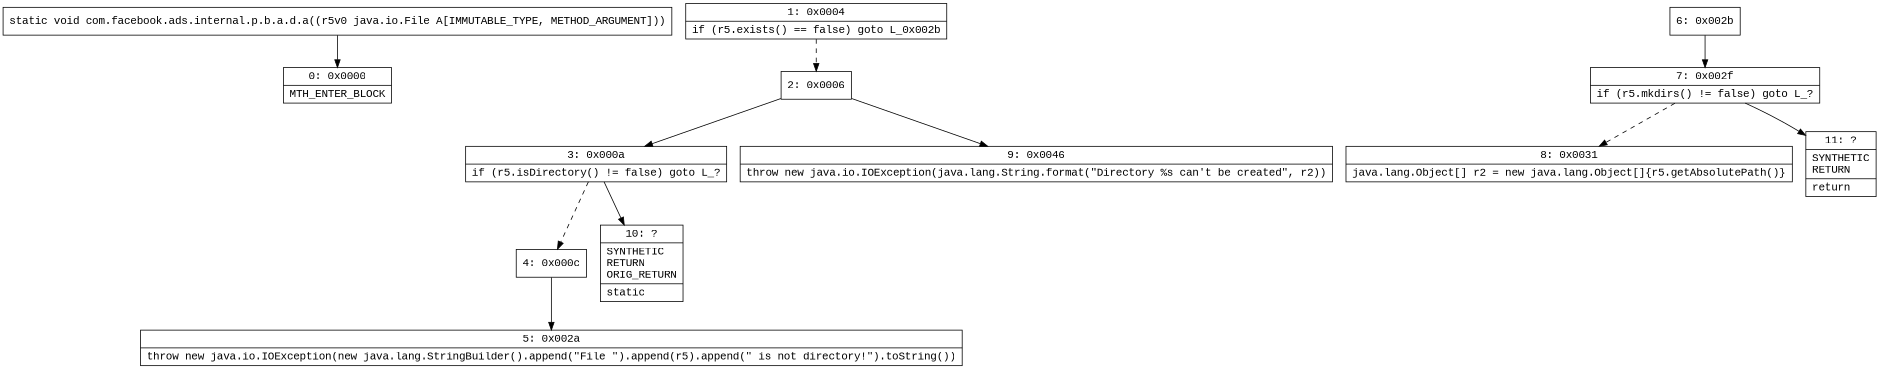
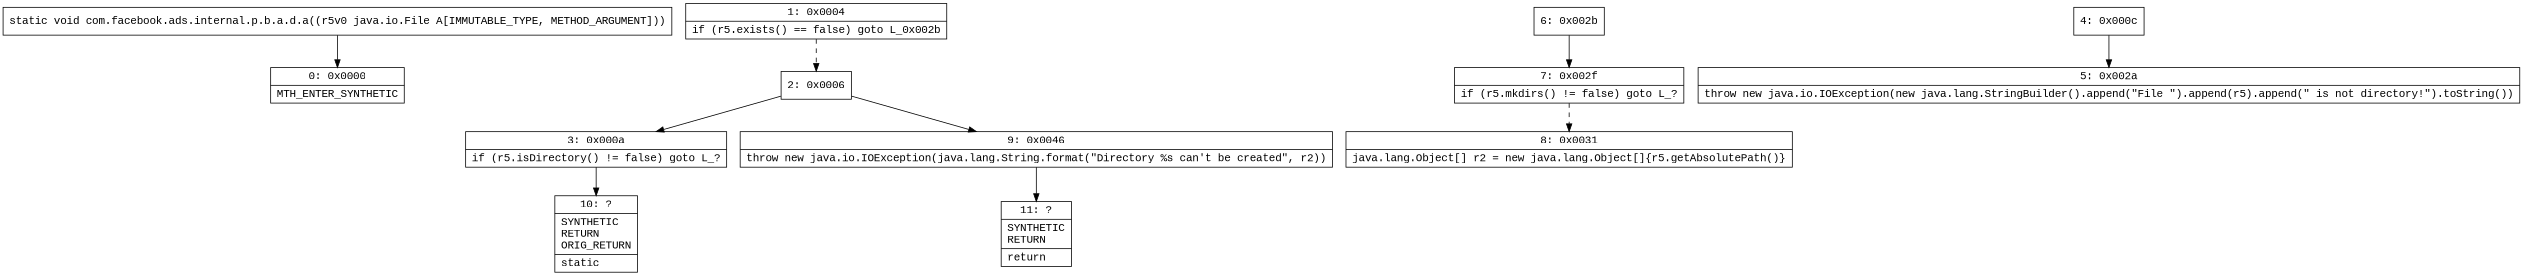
node "0: 0x0000": text "MTH_ENTER_BLOCK" -> "MTH_ENTER_SYNTHETIC"
edge "7: 0x002f" -> "11: ?": now "9: 0x0046" -> "11: ?"
edge "3: 0x000a" -> "4: 0x000c": removed
